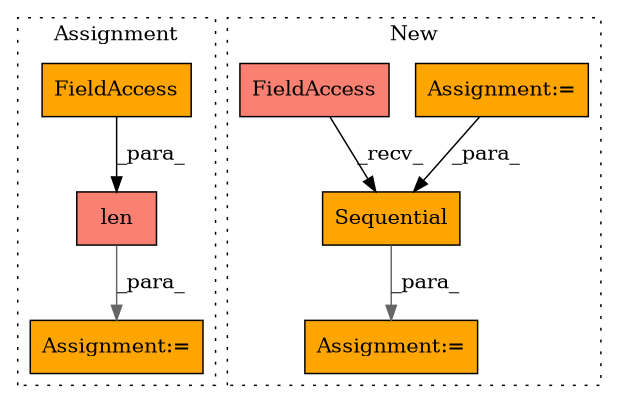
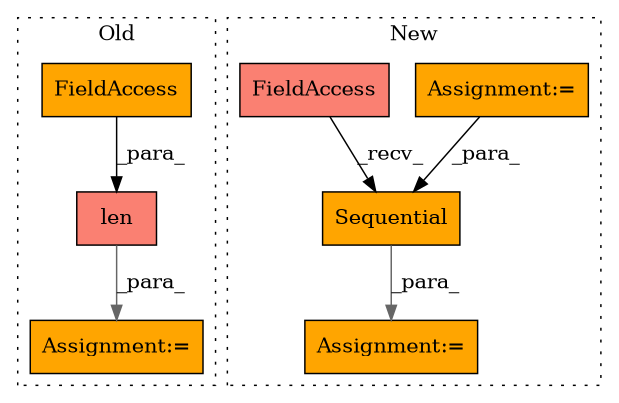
cluster "Assignment": label "Assignment" -> "Old"
